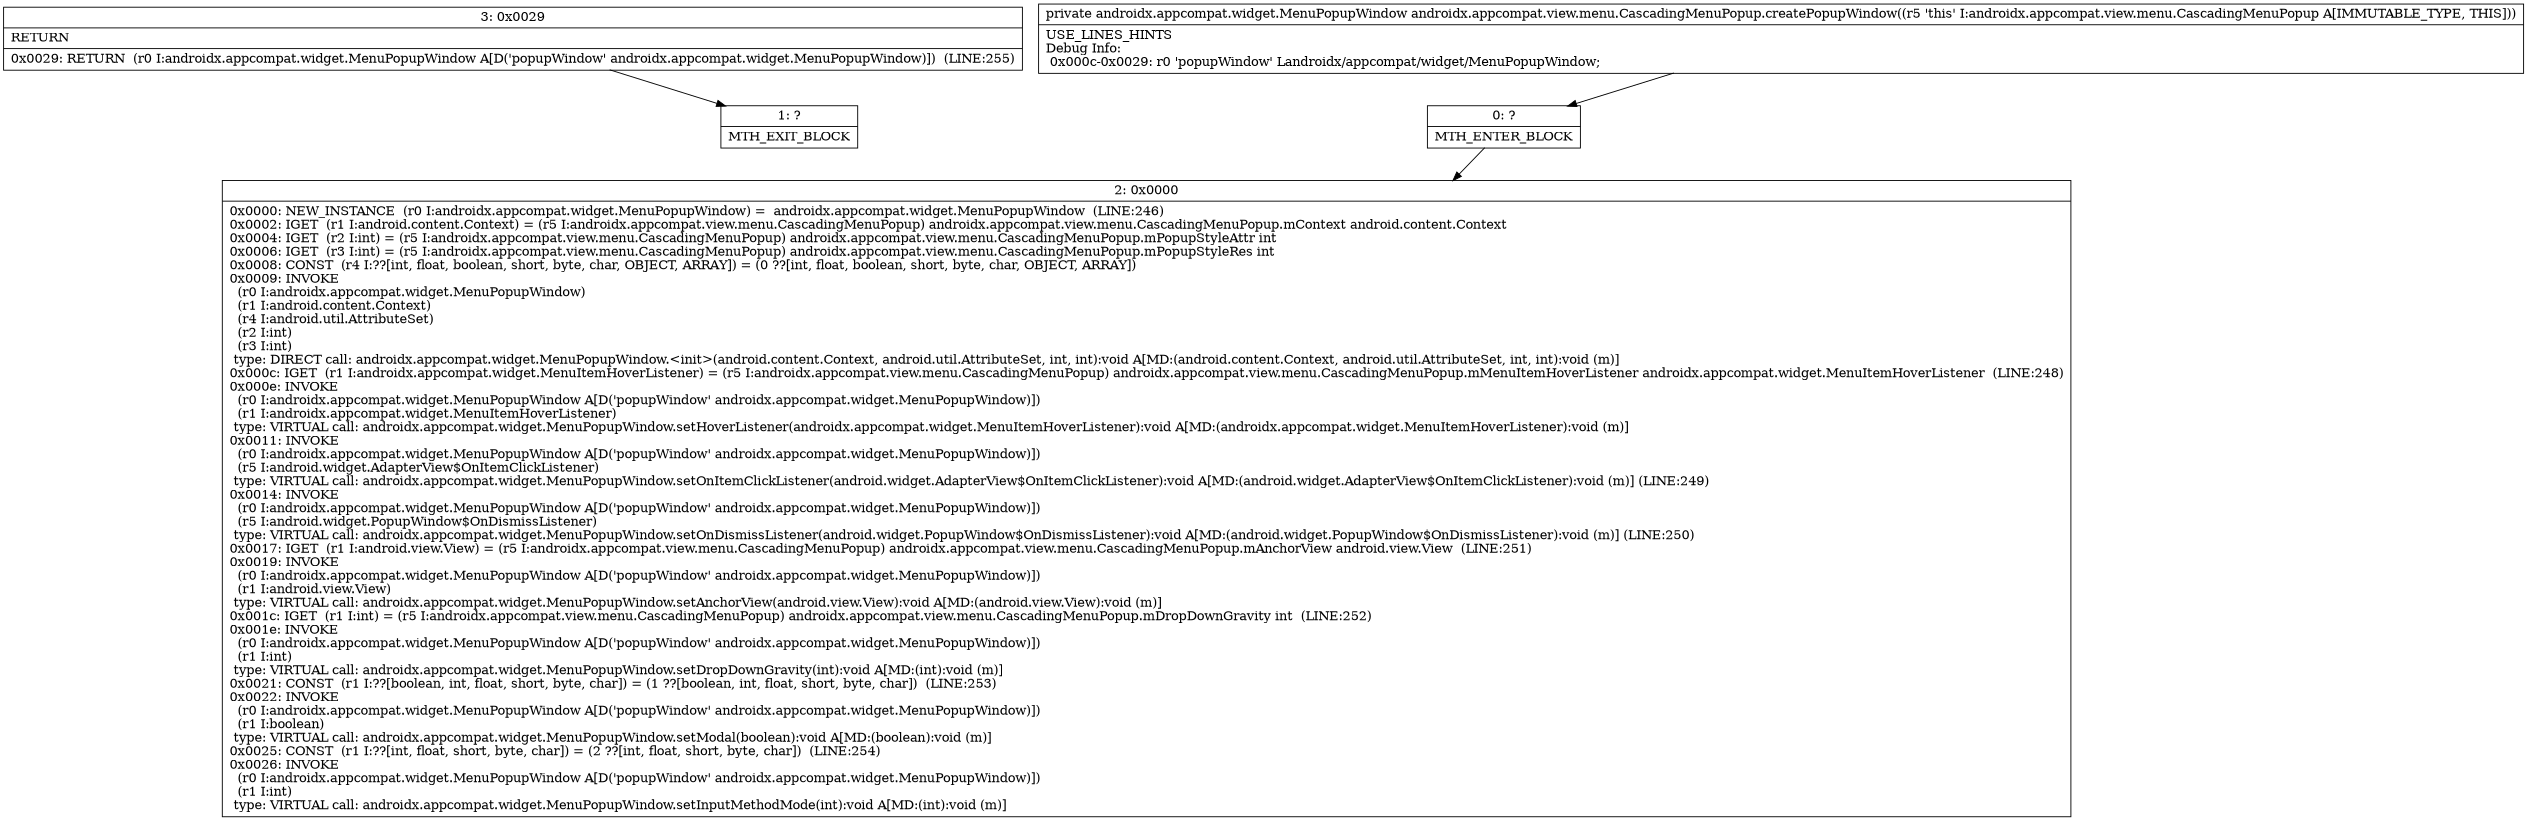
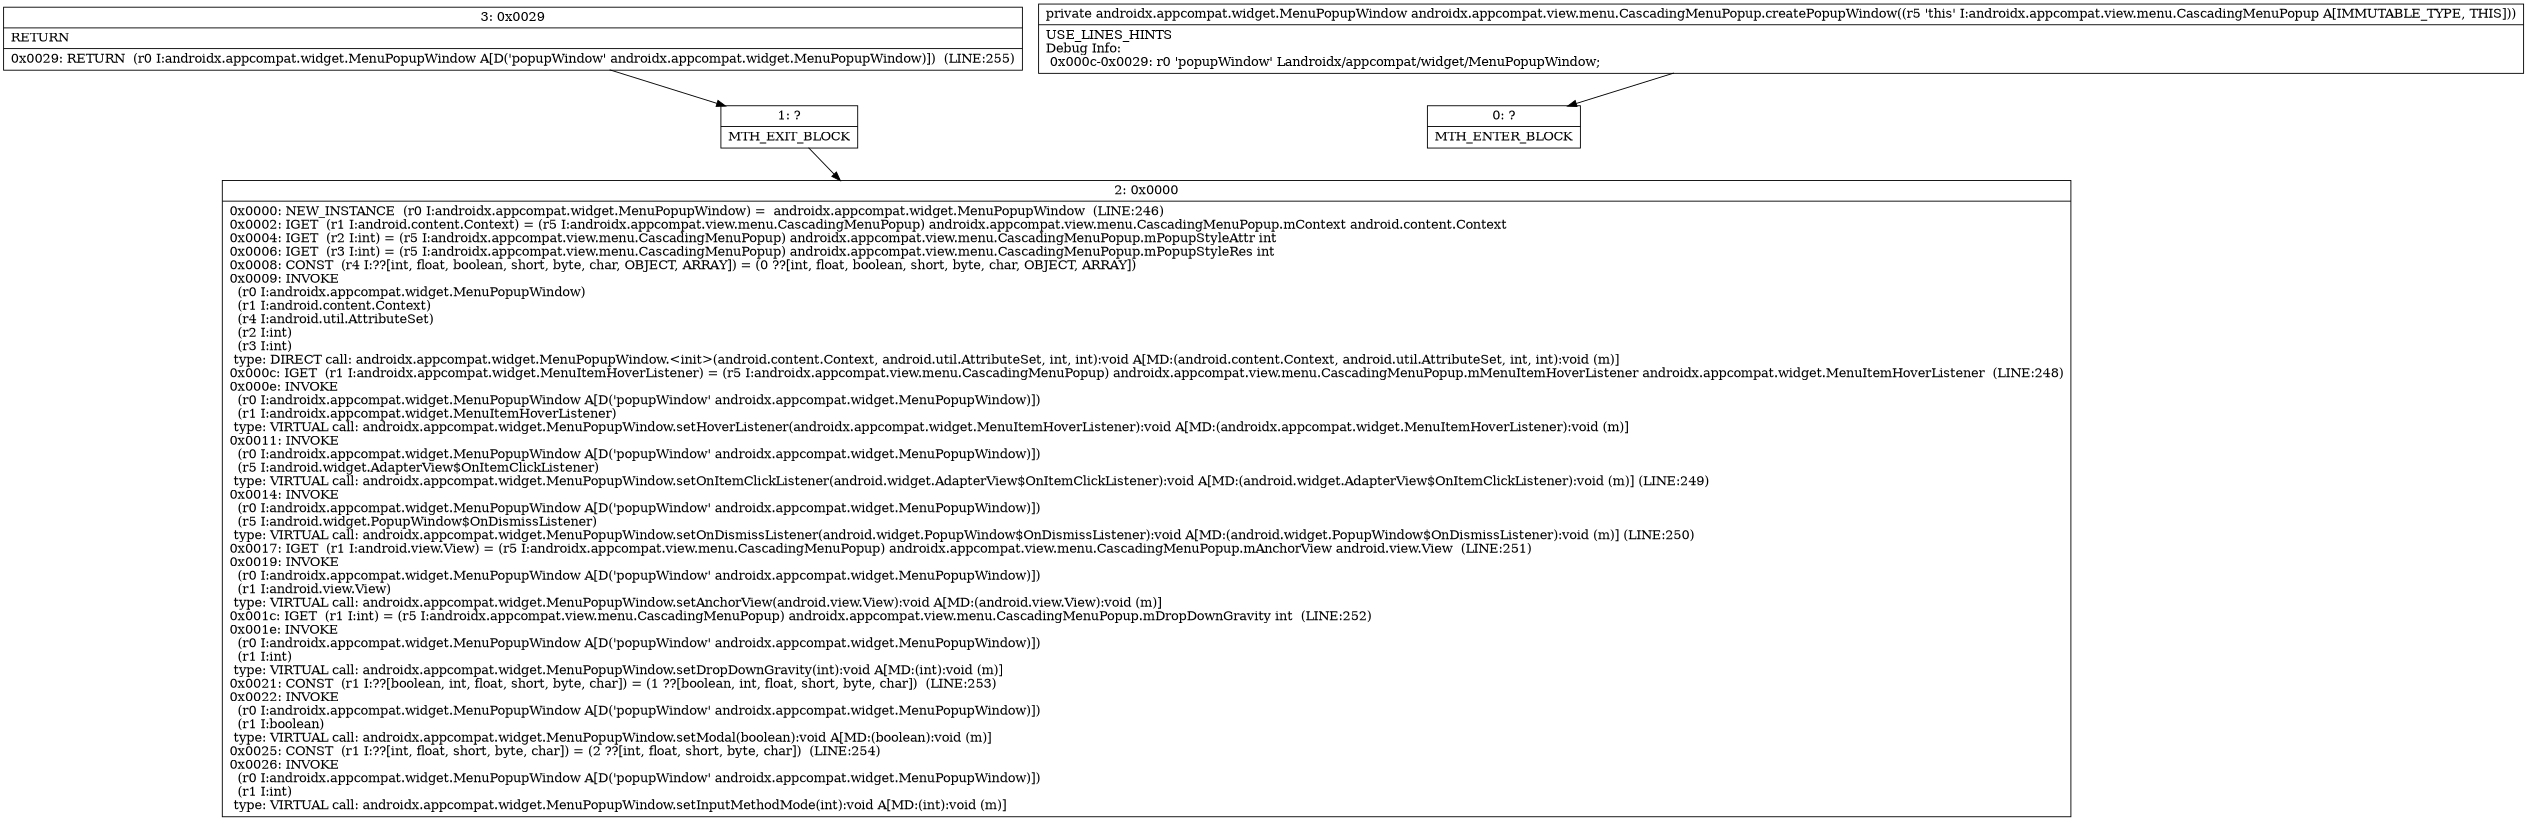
edge "0: ?" -> "2: 0x0000": now "1: ?" -> "2: 0x0000"
